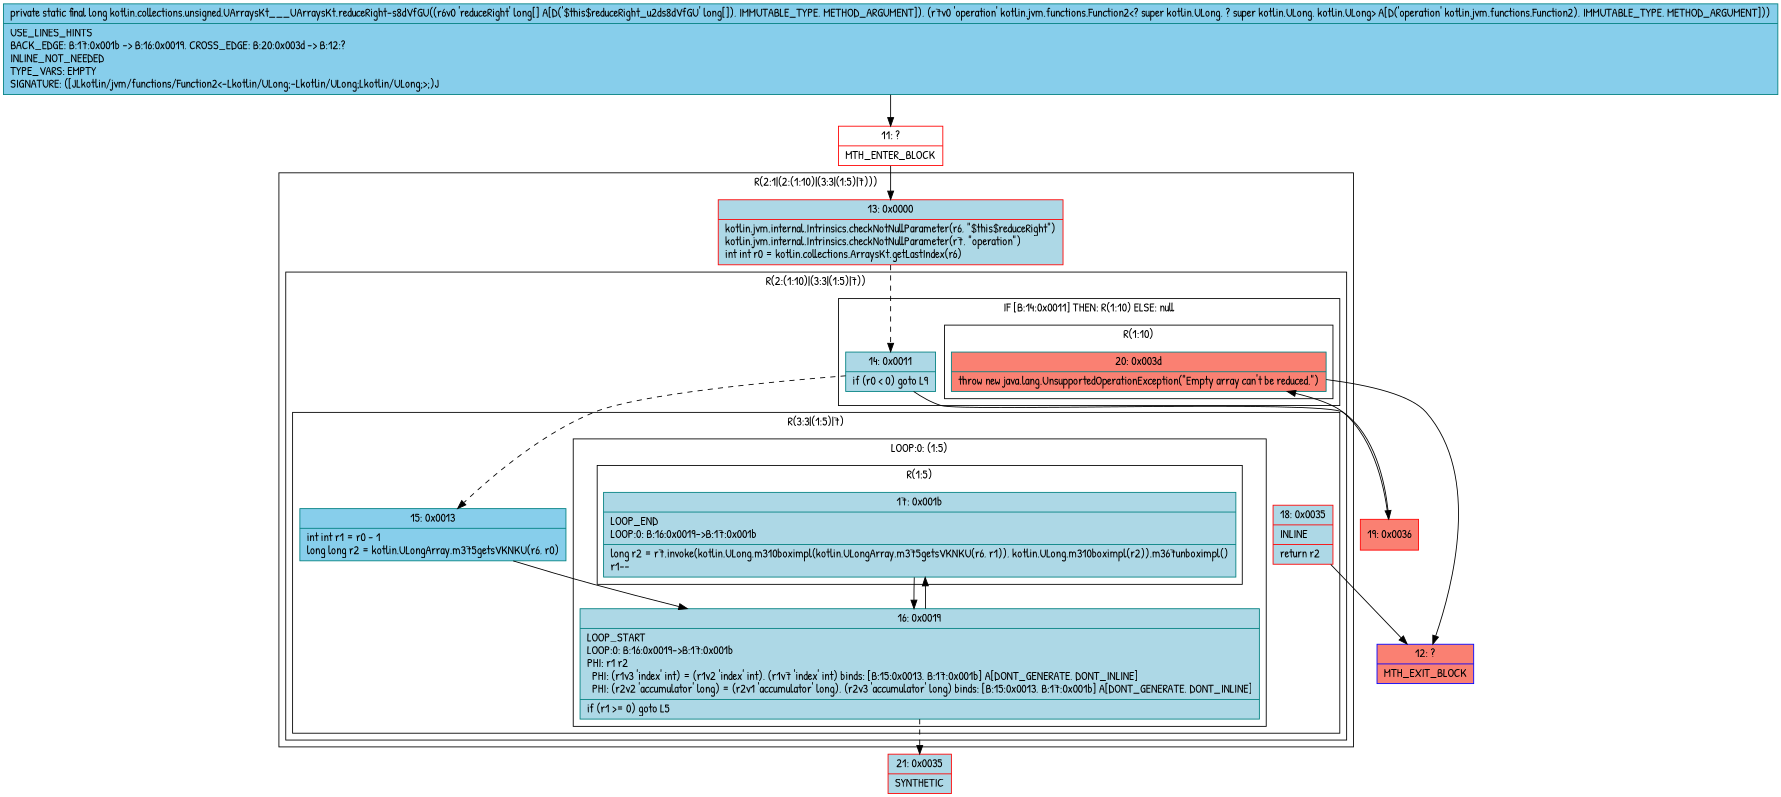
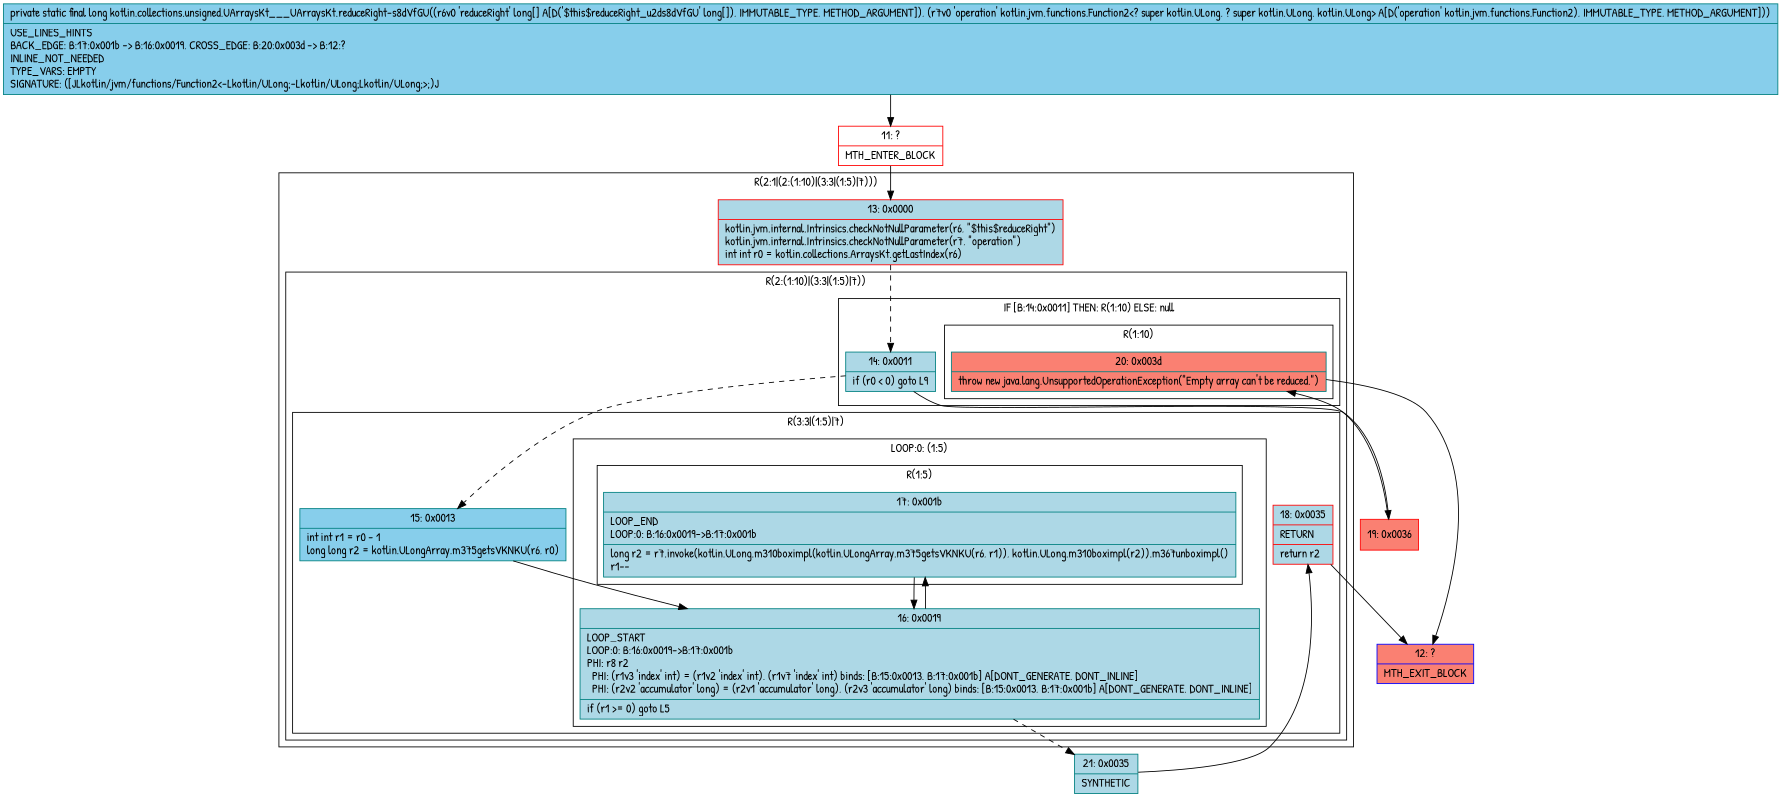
node "18: 0x0035": text "INLINE" -> "RETURN"
node "16: 0x0019": text "PHI: r1 r2" -> "PHI: r8 r2"
edge "21: 0x0035" -> "18: 0x0035": added
node "21: 0x0035": color red -> teal
